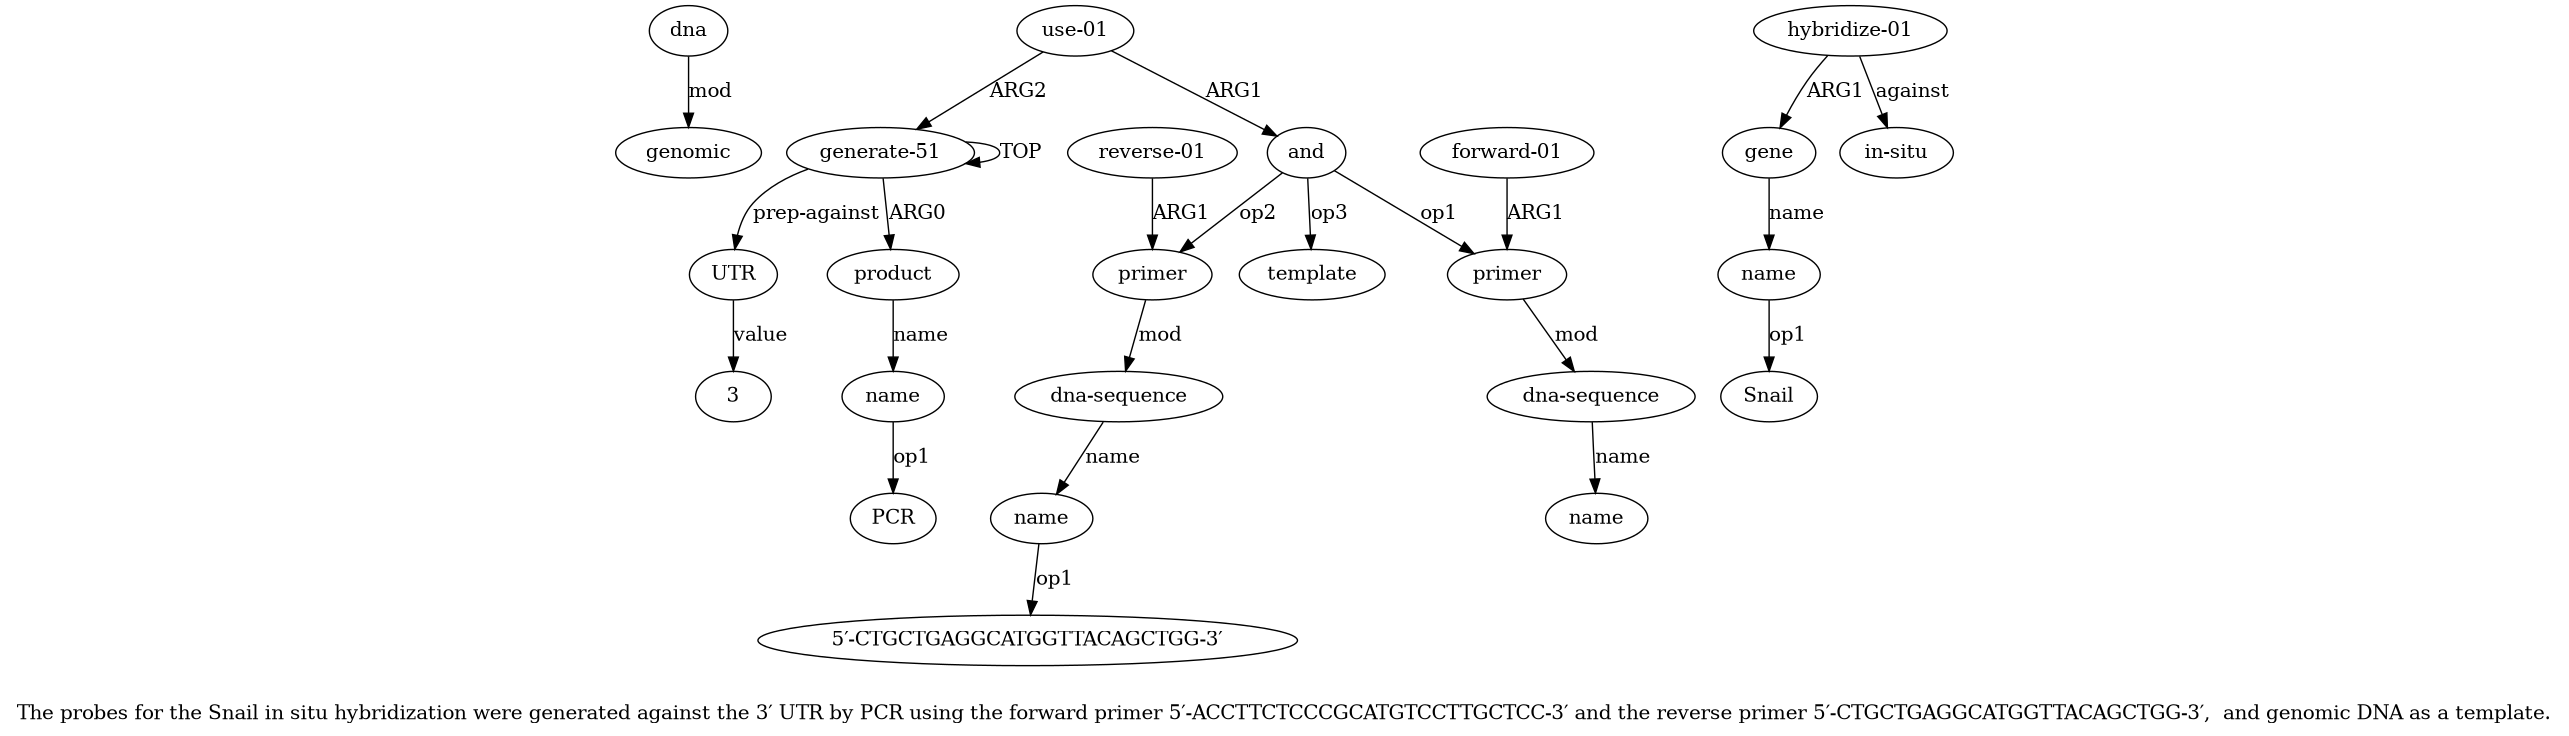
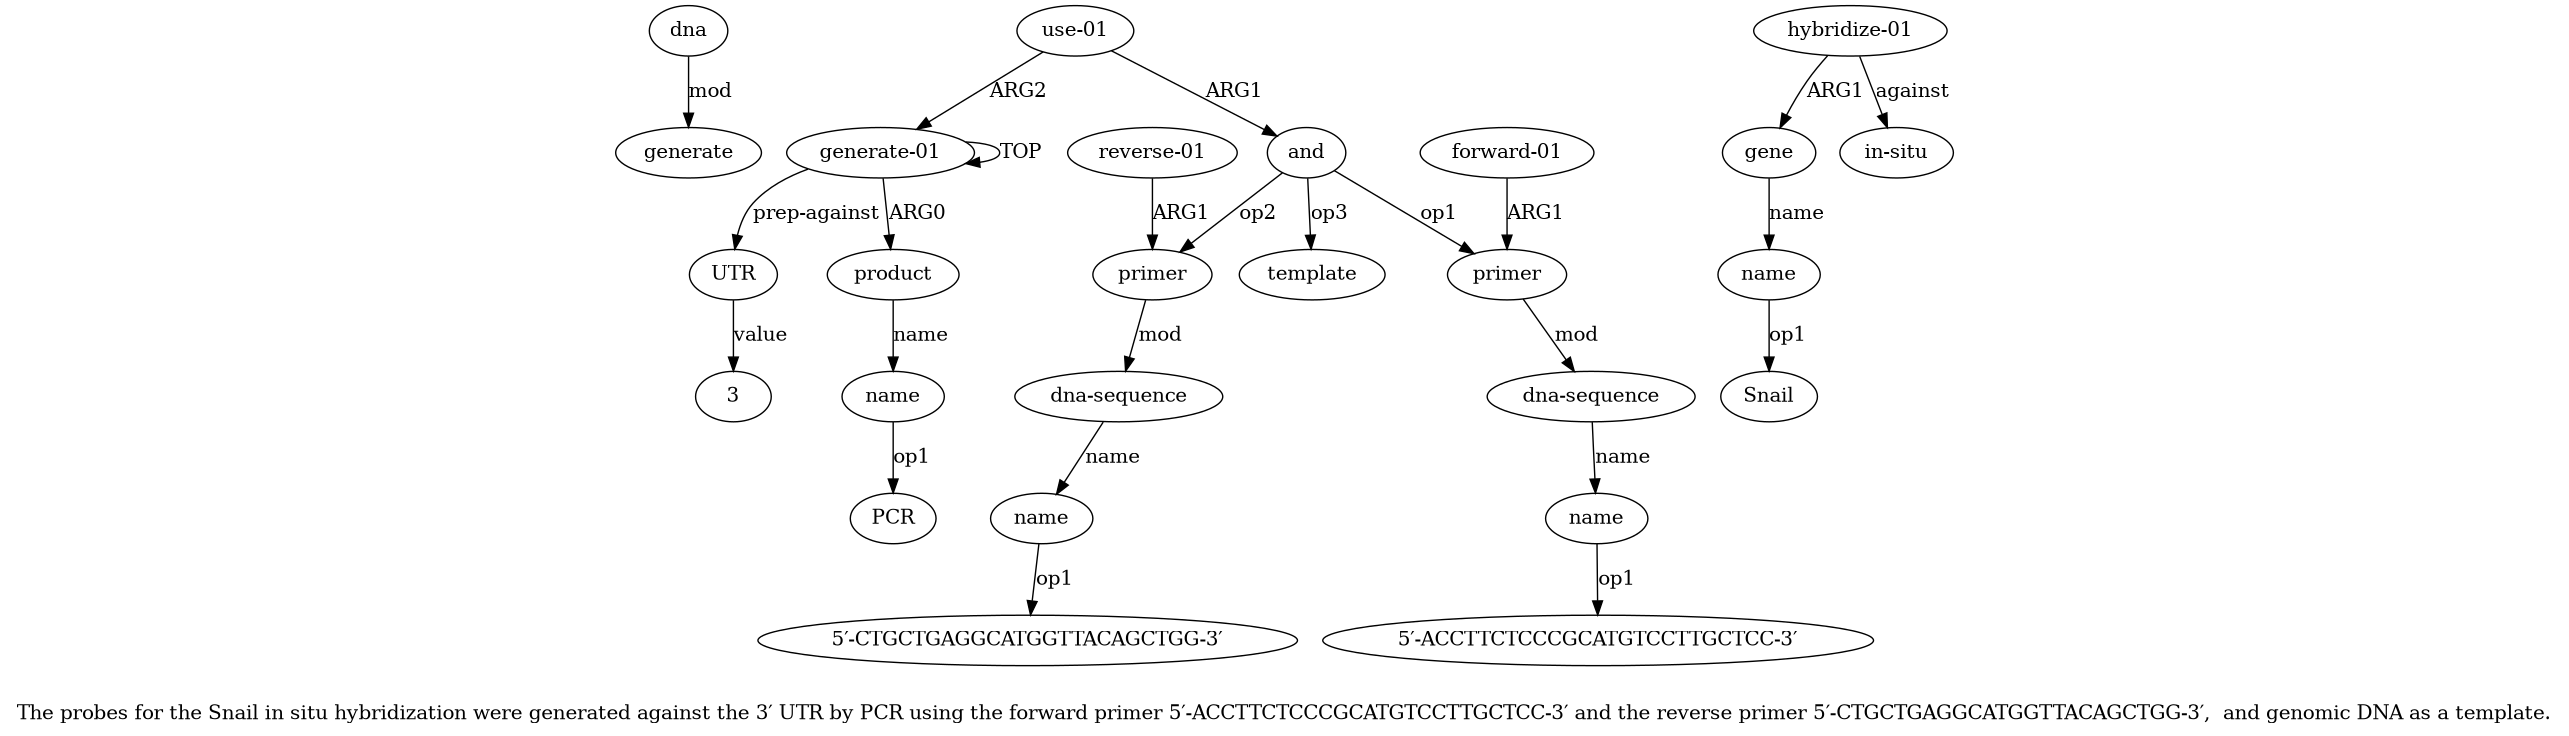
node "genomic": label "genomic" -> "generate"
node "generate-51": label "generate-51" -> "generate-01"
node "5′-ACCTTCTCCCGCATGTCCTTGCTCC-3′": added
